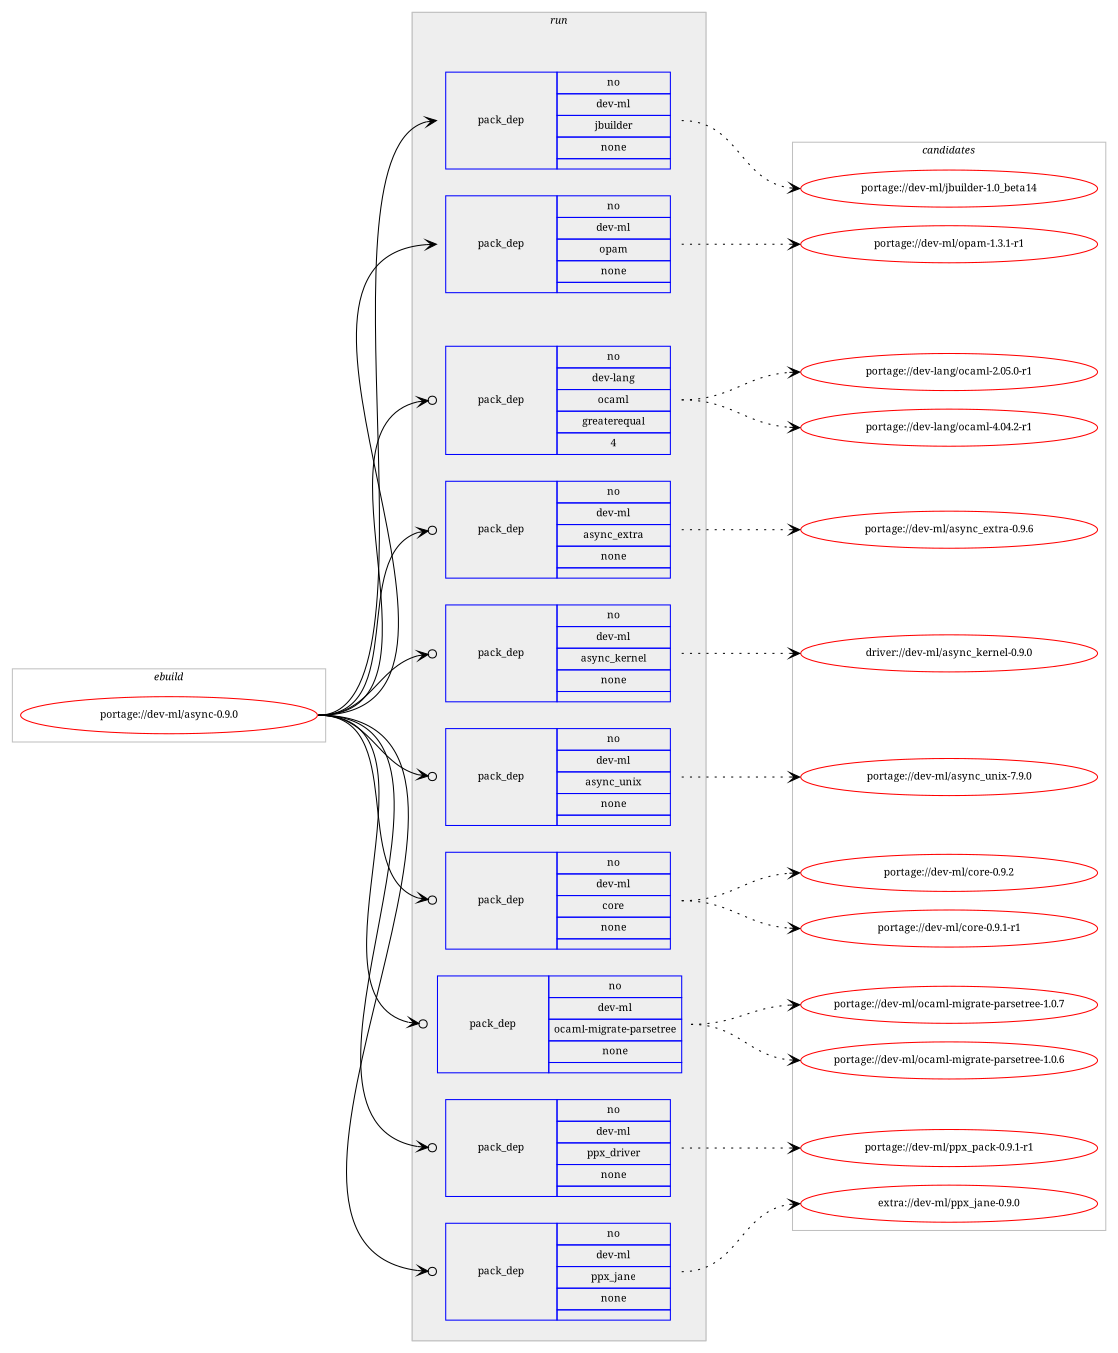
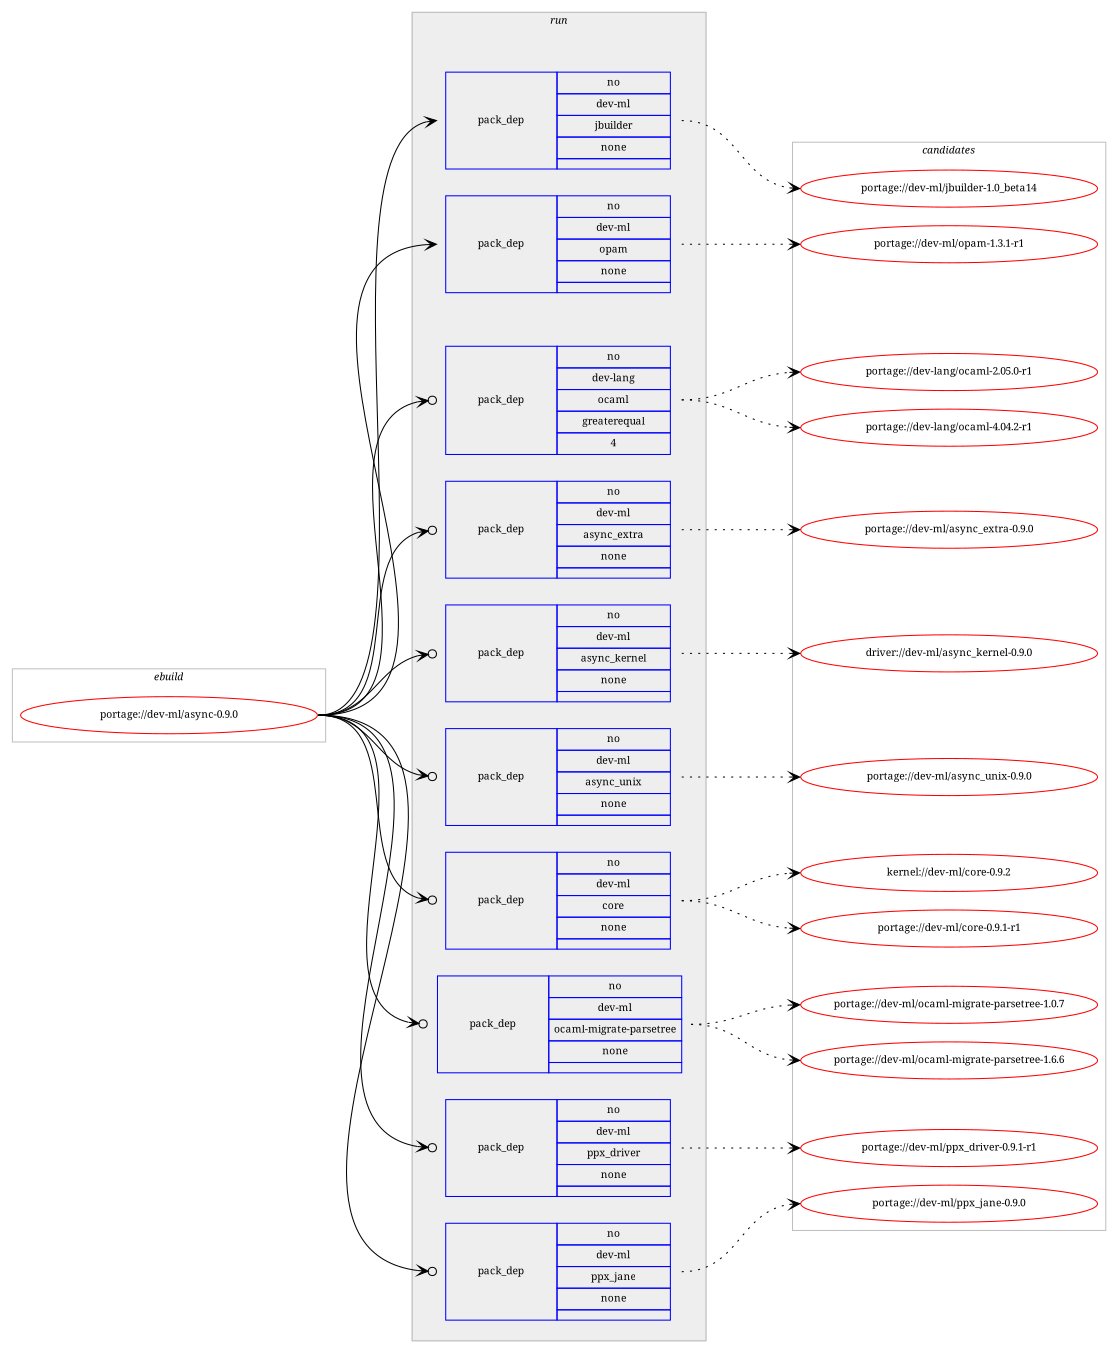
node "portage://dev-ml/async_extra-0.9.6": label "portage://dev-ml/async_extra-0.9.6" -> "portage://dev-ml/async_extra-0.9.0"
node "portage://dev-ml/async_unix-7.9.0": label "portage://dev-ml/async_unix-7.9.0" -> "portage://dev-ml/async_unix-0.9.0"
node "portage://dev-ml/core-0.9.2": label "portage://dev-ml/core-0.9.2" -> "kernel://dev-ml/core-0.9.2"
node "portage://dev-ml/ocaml-migrate-parsetree-1.0.6": label "portage://dev-ml/ocaml-migrate-parsetree-1.0.6" -> "portage://dev-ml/ocaml-migrate-parsetree-1.6.6"
node "portage://dev-ml/ppx_pack-0.9.1-r1": label "portage://dev-ml/ppx_pack-0.9.1-r1" -> "portage://dev-ml/ppx_driver-0.9.1-r1"
node "extra://dev-ml/ppx_jane-0.9.0": label "extra://dev-ml/ppx_jane-0.9.0" -> "portage://dev-ml/ppx_jane-0.9.0"
